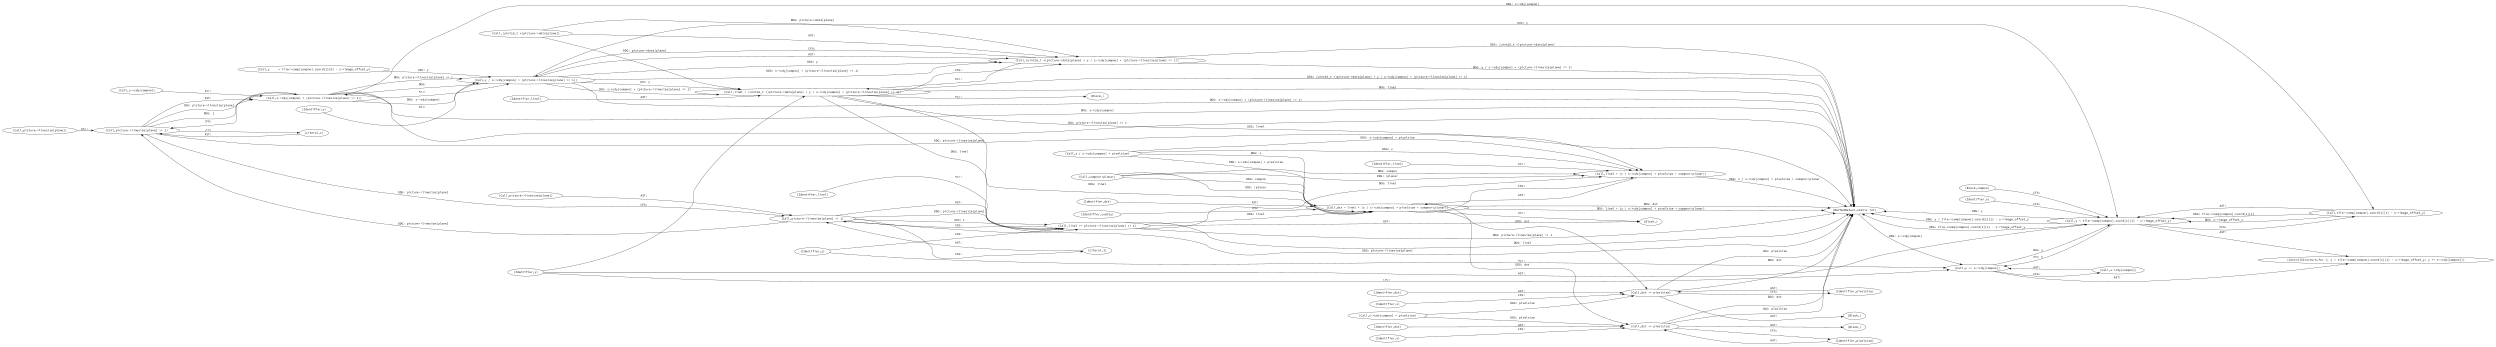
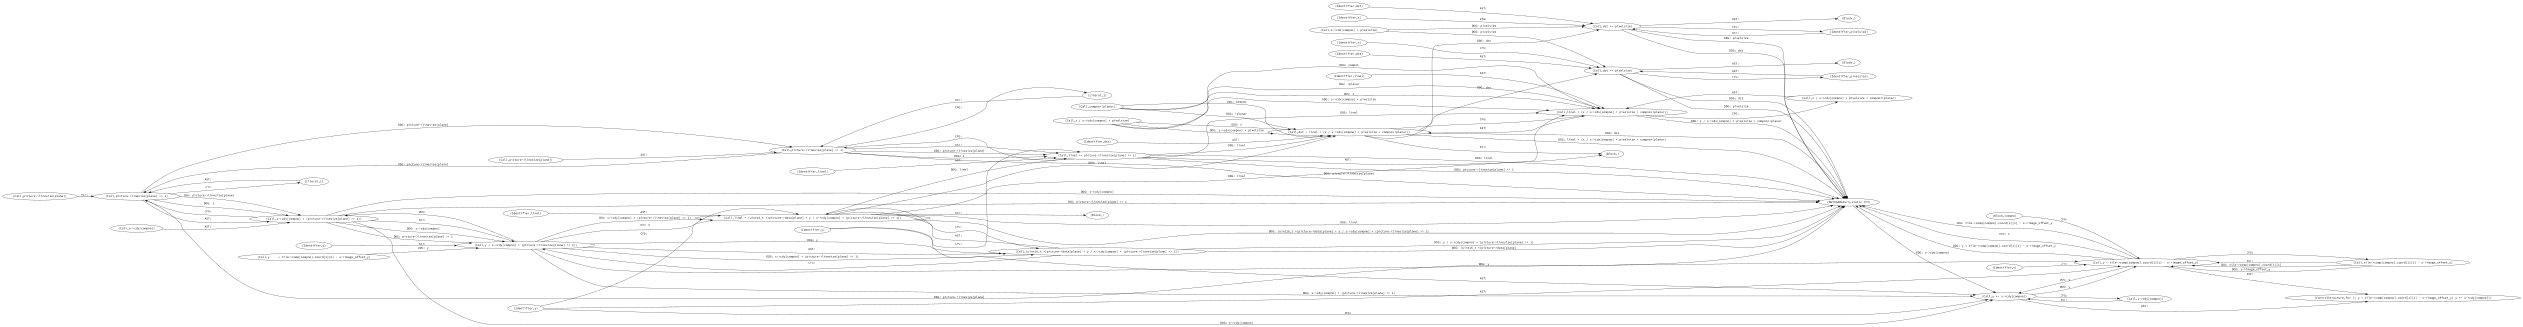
edge "(Call,s->cdy[compno] * (picture->linesize[plane] >> 1))" -> "(Call,tile->comp[compno].coord[1][1] - s->image_offset_y)": now "(Call,s->cdy[compno] * (picture->linesize[plane] >> 1))" -> "(Call,y += s->cdy[compno])"
node "(Call,(uint16_t *)picture->data[plane])": removed
node "(Call,x / s->cdx[compno] * pixelsize + compno*!planar)": added
edge "(Call,y / s->cdy[compno] * (picture->linesize[plane] >> 1))" -> "(MethodReturn,static int)": now "(Call,y / s->cdy[compno] * (picture->linesize[plane] >> 1))" -> "(Call,y += s->cdy[compno])"
node "(Identifier,codsty)": removed
